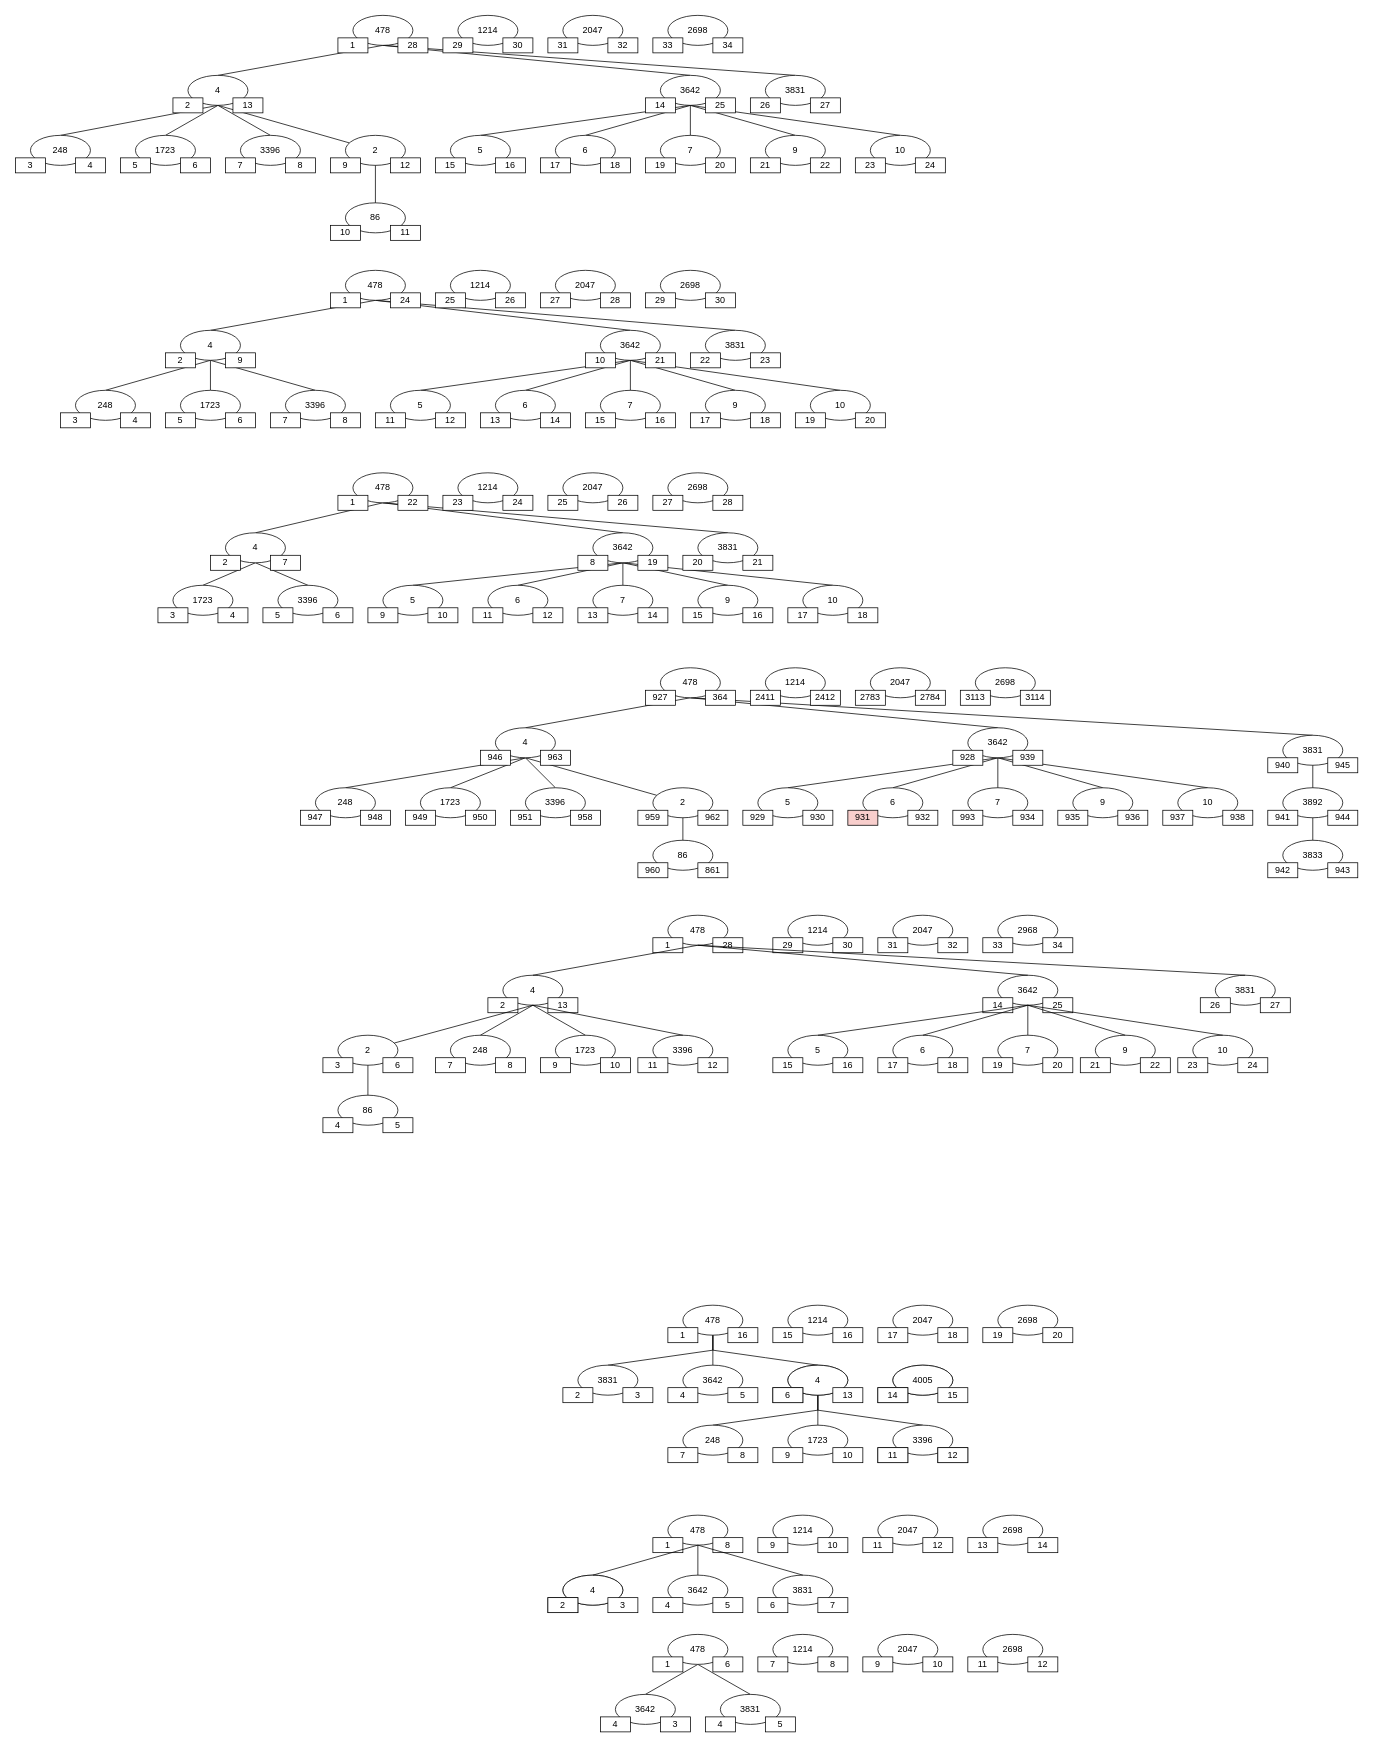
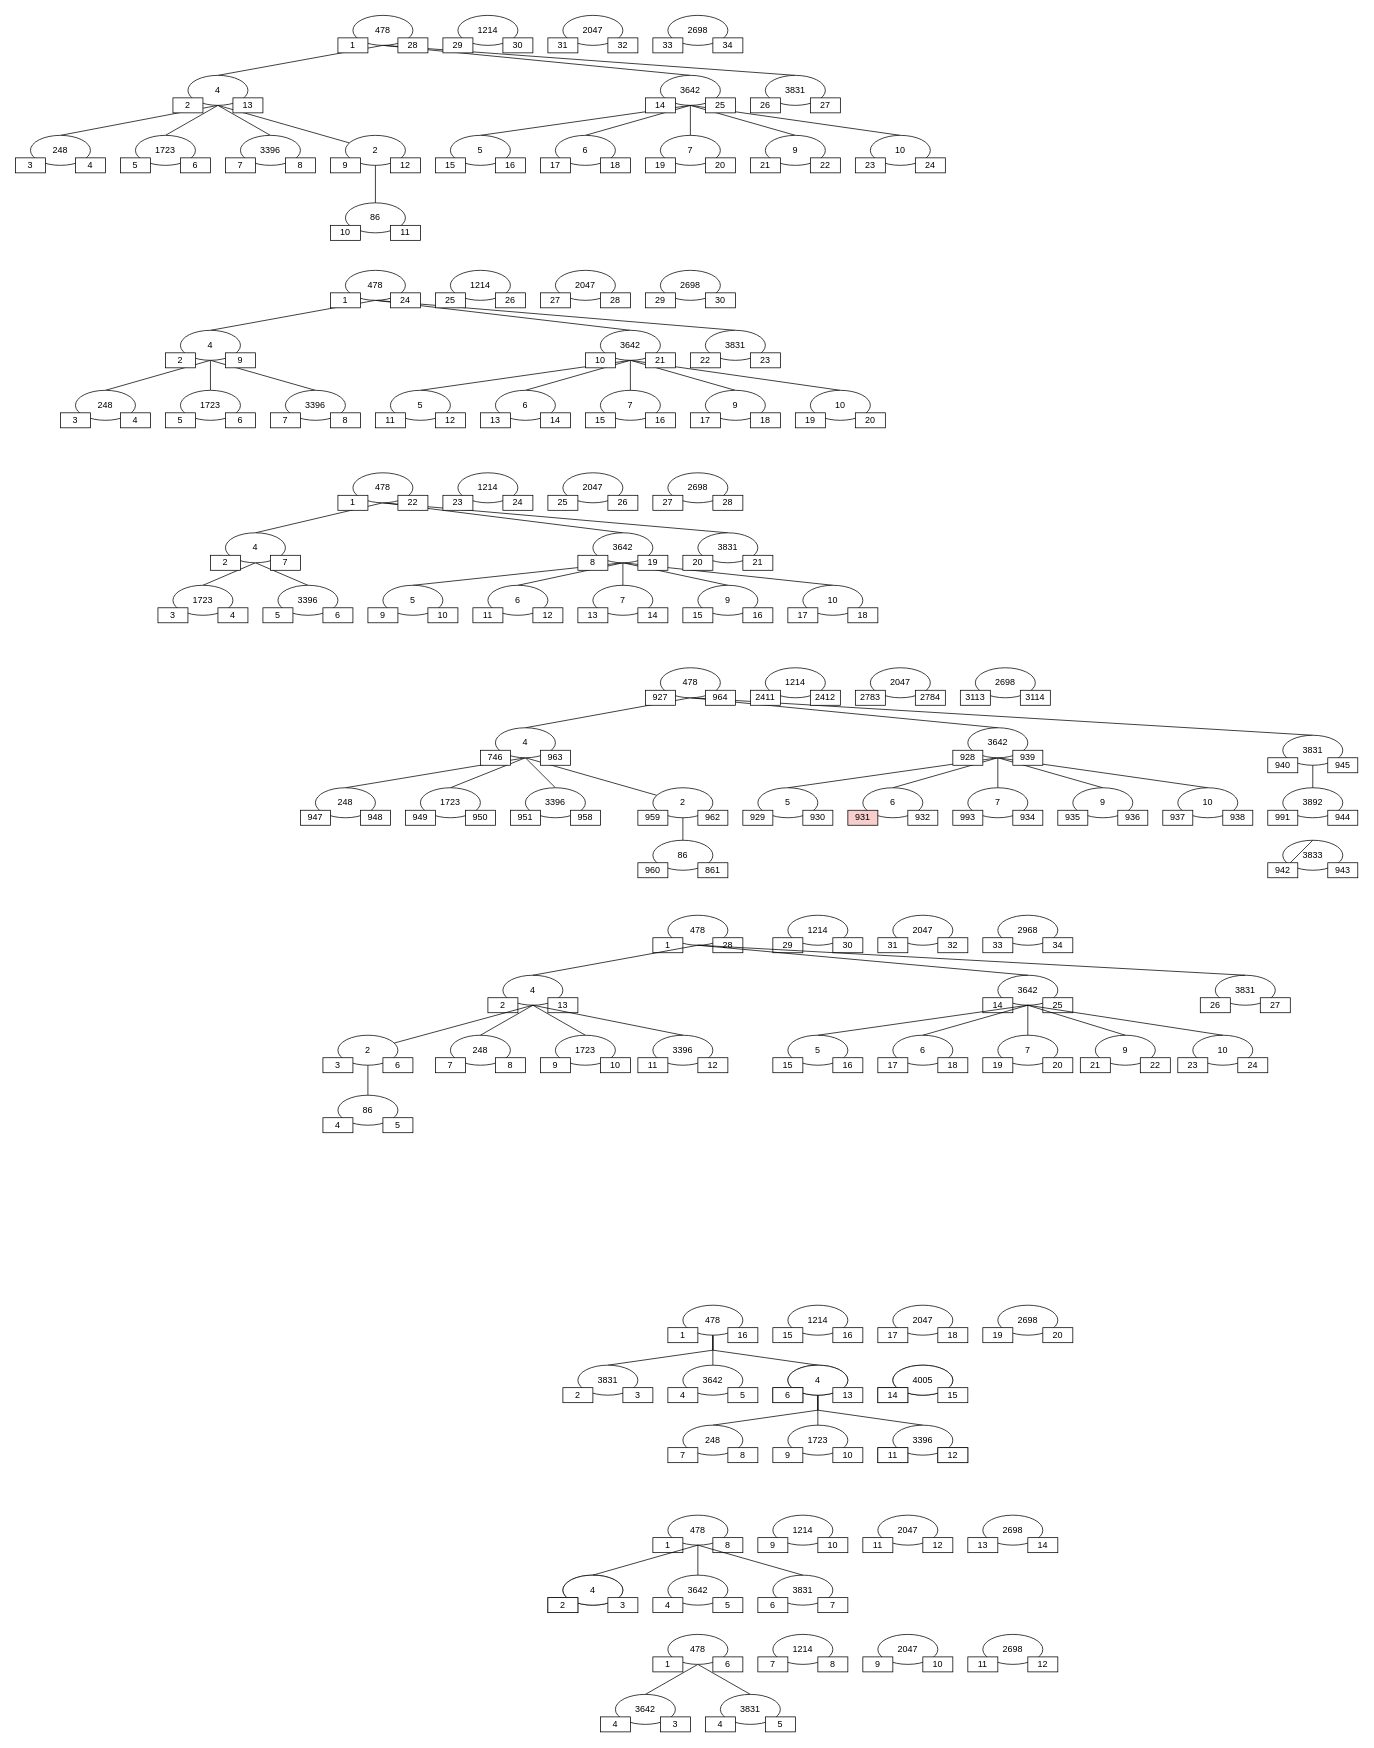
node "364": label "364" -> "964"
node "946": label "946" -> "746"
node "941": label "941" -> "991"
edge "3892" -- "3833": now "942" -- "3833"
